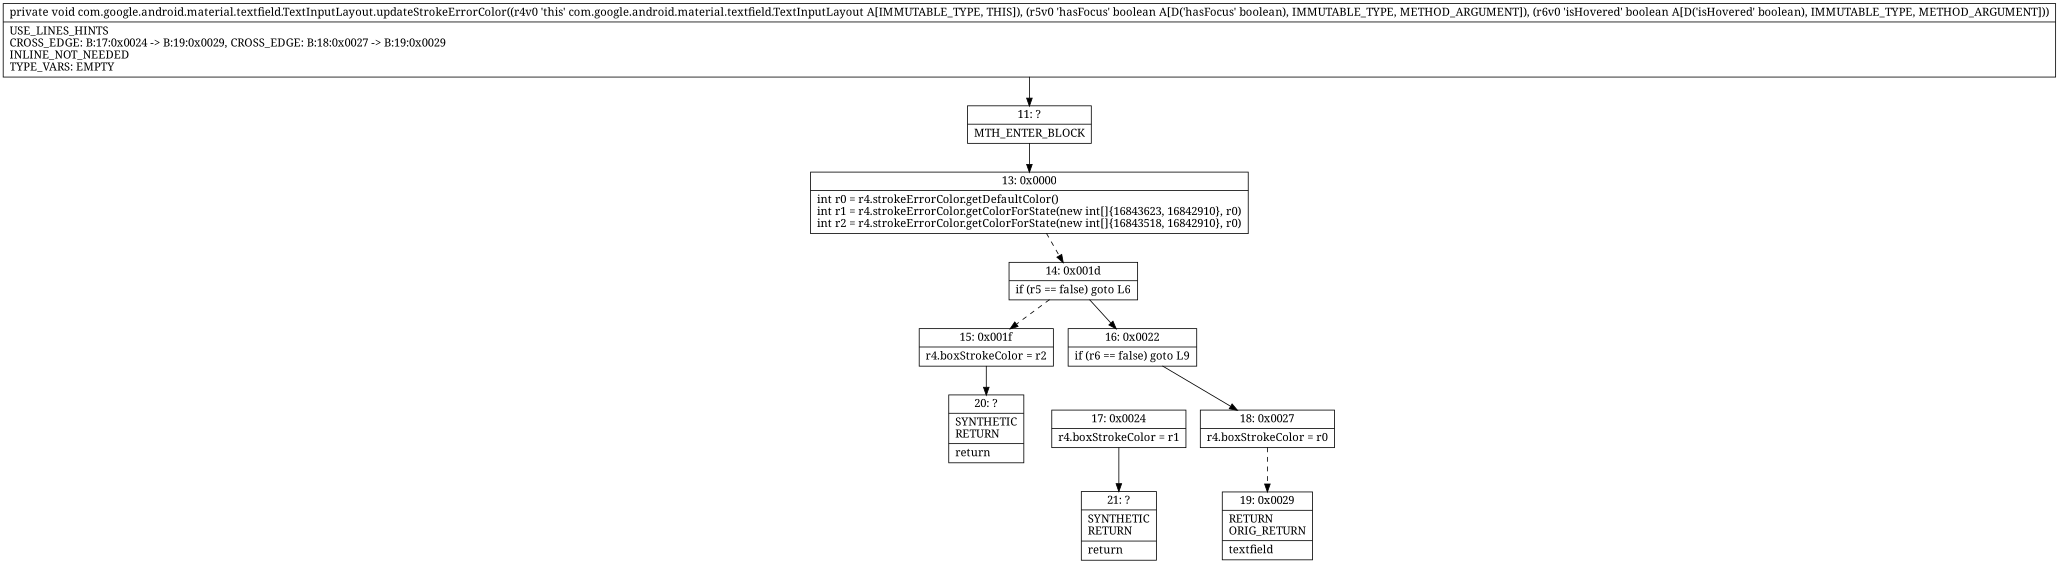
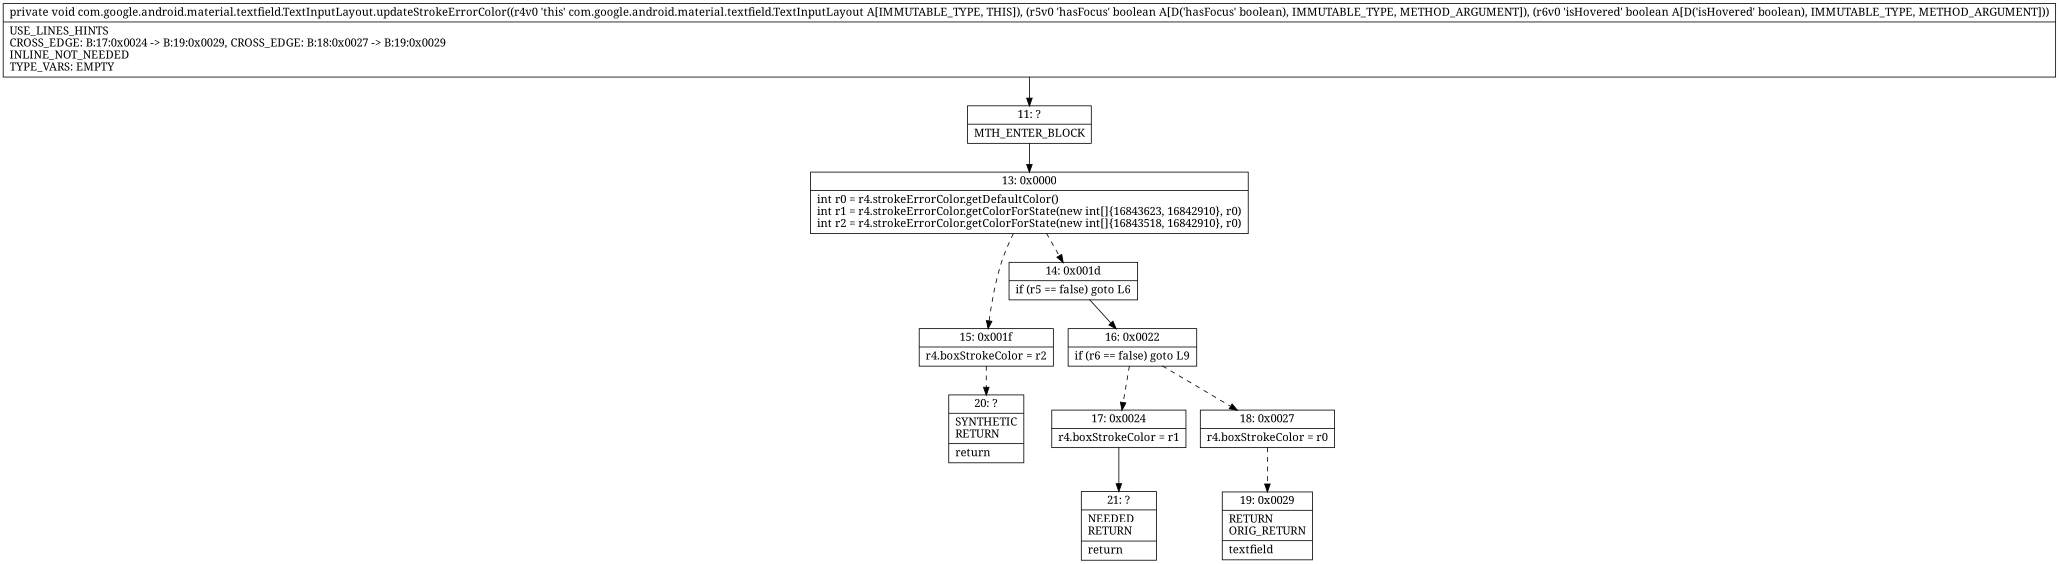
edge "14: 0x001d" -> "15: 0x001f": now "13: 0x0000" -> "15: 0x001f"
edge "15: 0x001f" -> "20: ?": style solid -> dashed
edge "16: 0x0022" -> "17: 0x0024": added
edge "16: 0x0022" -> "18: 0x0027": style solid -> dashed
node "21: ?": text "SYNTHETIC" -> "NEEDED"
